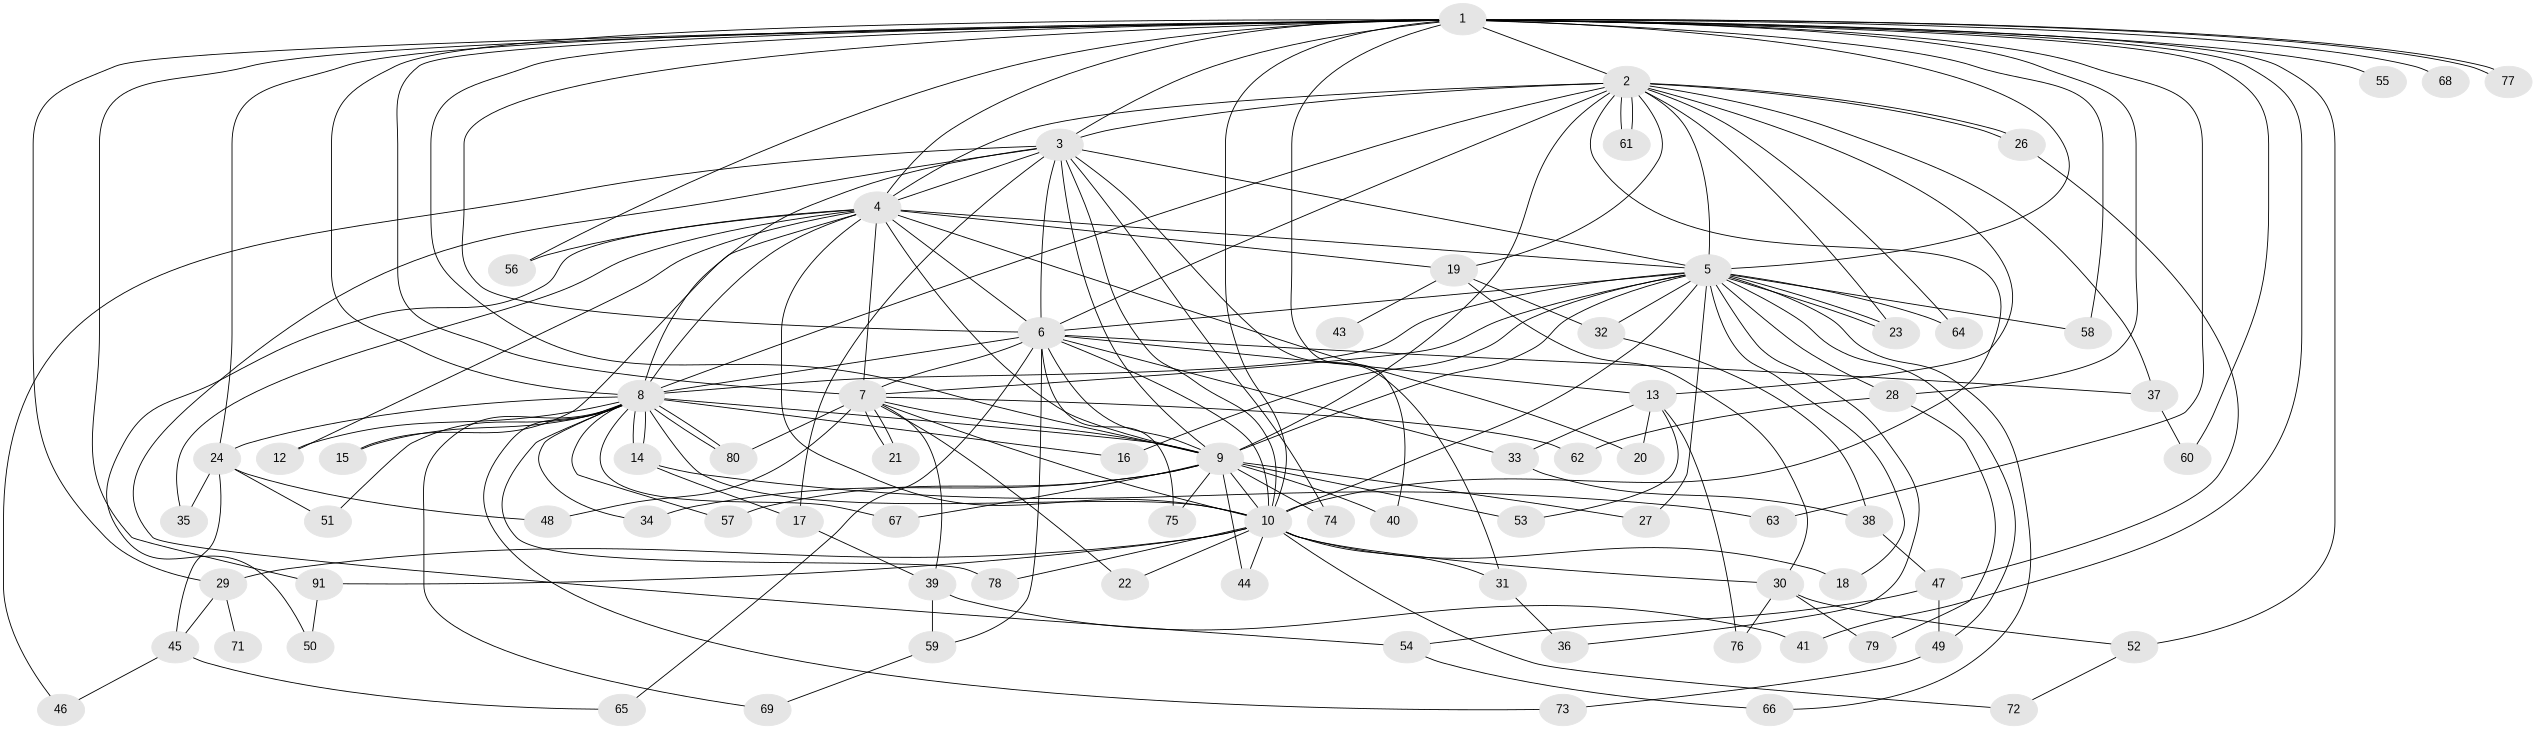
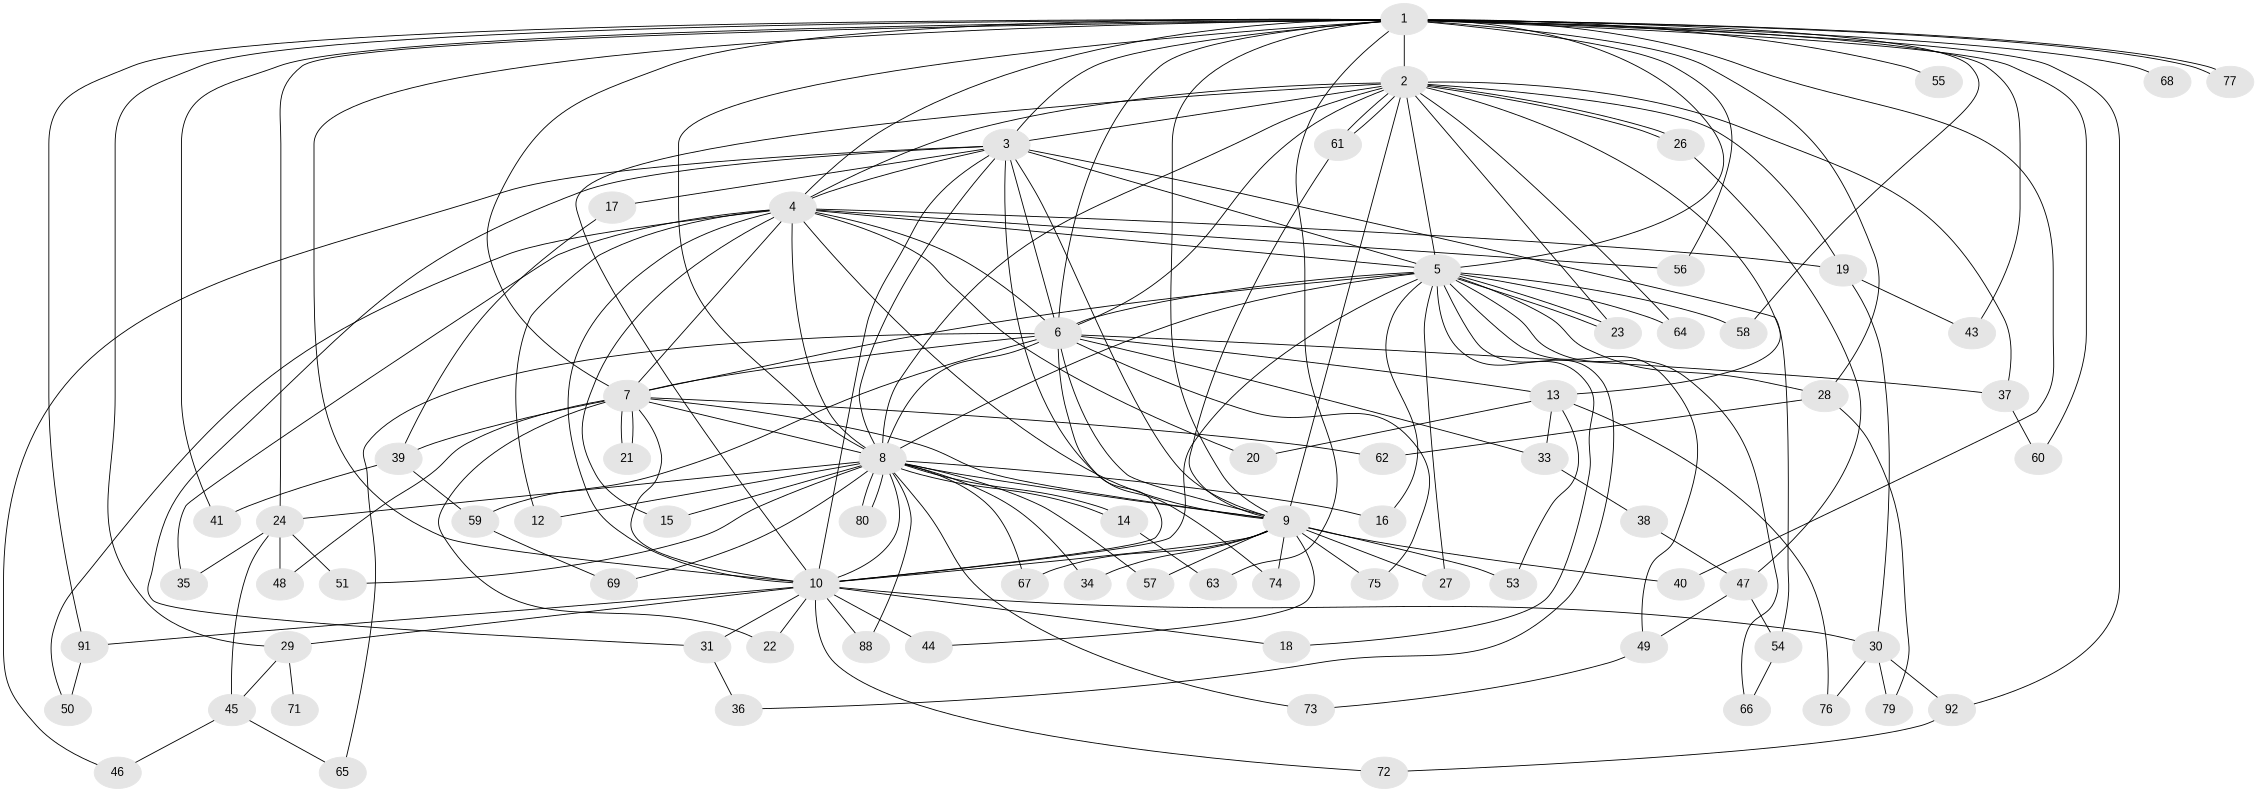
edge "1" -- "43": added
node "32": removed
edge "5" -- "9": now "61" -- "9"
edge "7" -- "80": now "7" -- "8"
edge "14" -- "17": removed
node "78": label "78" -> "88"
node "52": label "52" -> "92"
